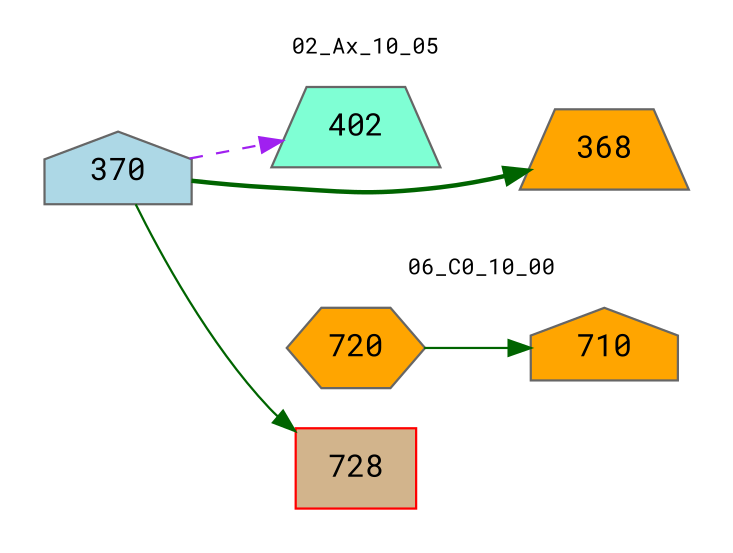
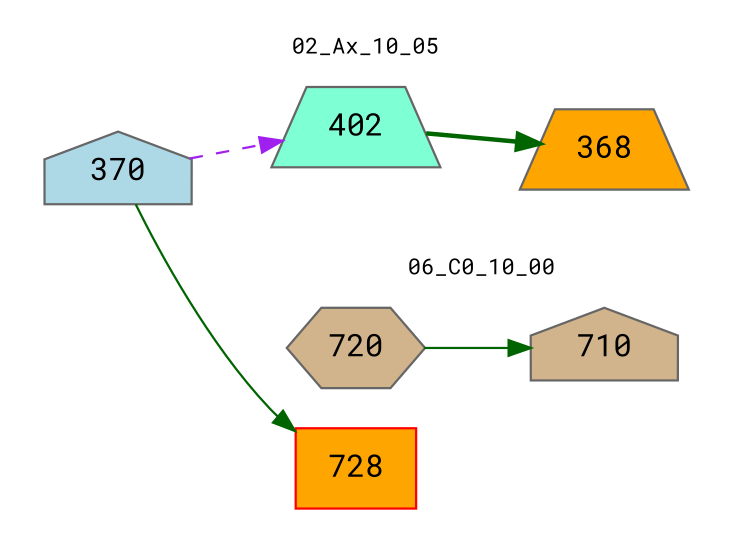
edge "370" -> "368": now "402" -> "368"
node "720": fillcolor orange -> tan
node "710": fillcolor orange -> tan
node "728": fillcolor tan -> orange
